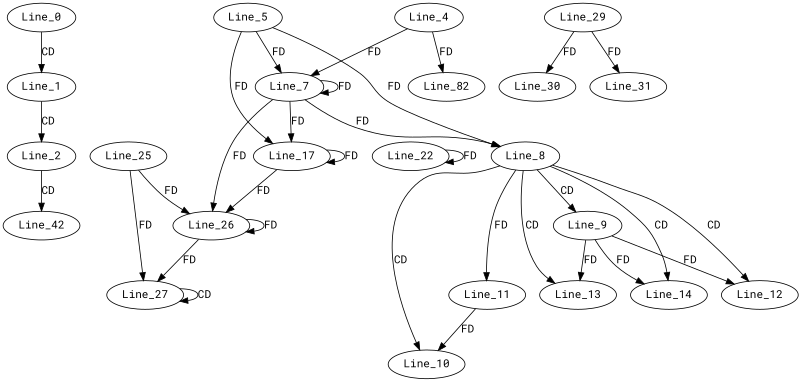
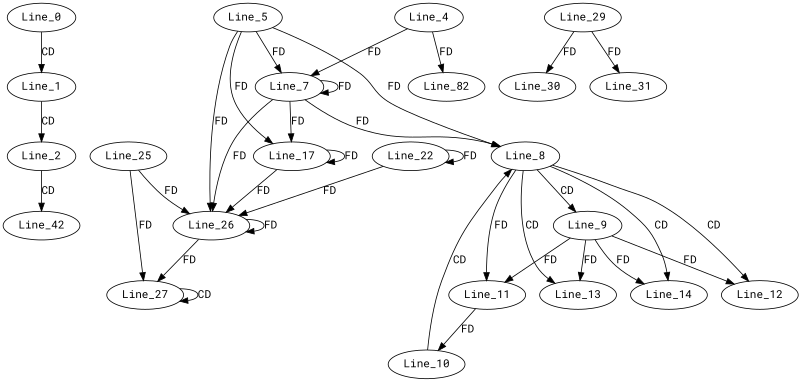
edge "Line_5" -> "Line_26": added, label "FD"
edge "Line_22" -> "Line_26": added, label "FD"
edge "Line_8" -> "Line_10": reversed
edge "Line_9" -> "Line_11": added, label "FD"
